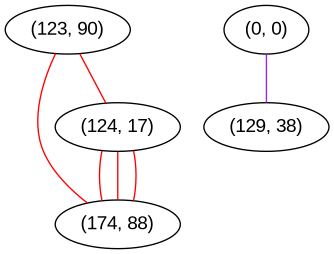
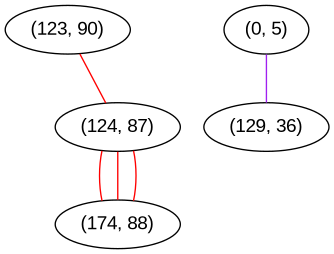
node "(0, 0)": label "(0, 0)" -> "(0, 5)"
node "(124, 17)": label "(124, 17)" -> "(124, 87)"
node "(129, 38)": label "(129, 38)" -> "(129, 36)"
edge "(123, 90)" -- "(174, 88)": removed
